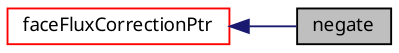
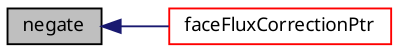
edge "negate" -> "faceFluxCorrectionPtr": reversed
